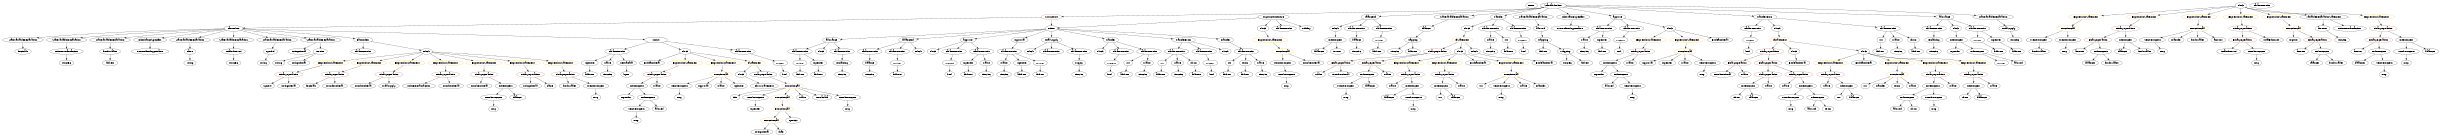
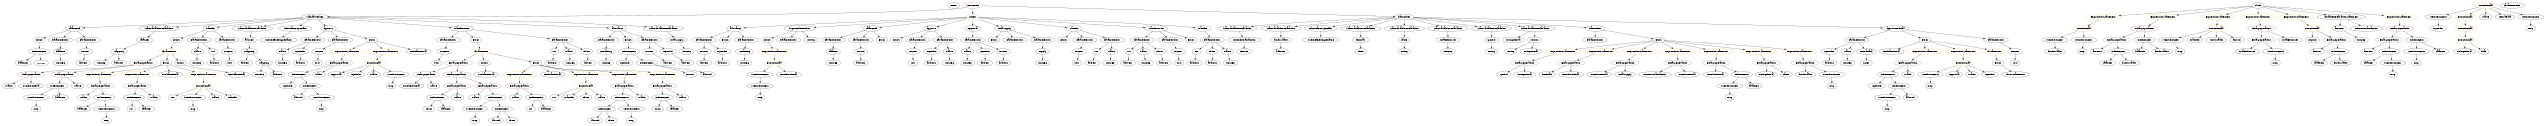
edge "StandardToken" -> "SourceUnit": reversed
edge "bug_unchk_send28" -> "Token": reversed
node "Token": color black -> orange
node "unchk": label "unchk" -> "approveAndCall"
node "uint8": added
node "UnaryOperation": removed
node "this": removed
node "bytes32": removed
